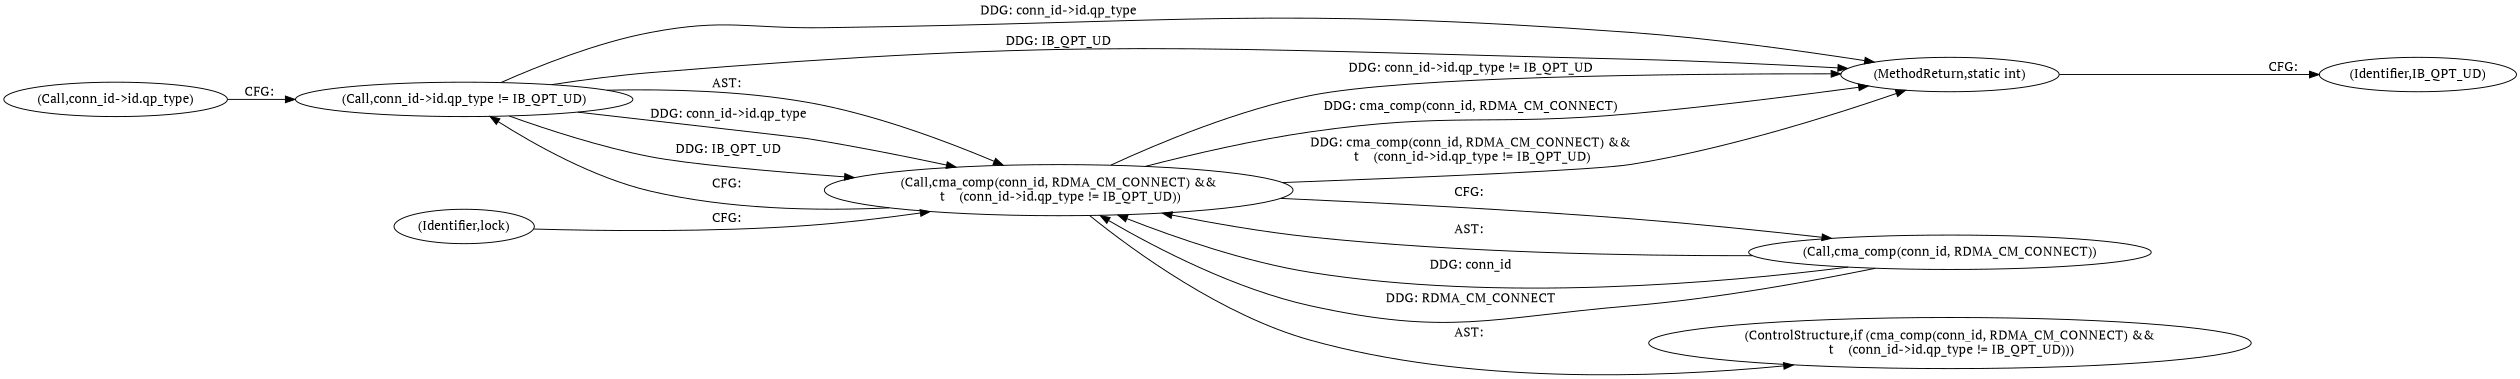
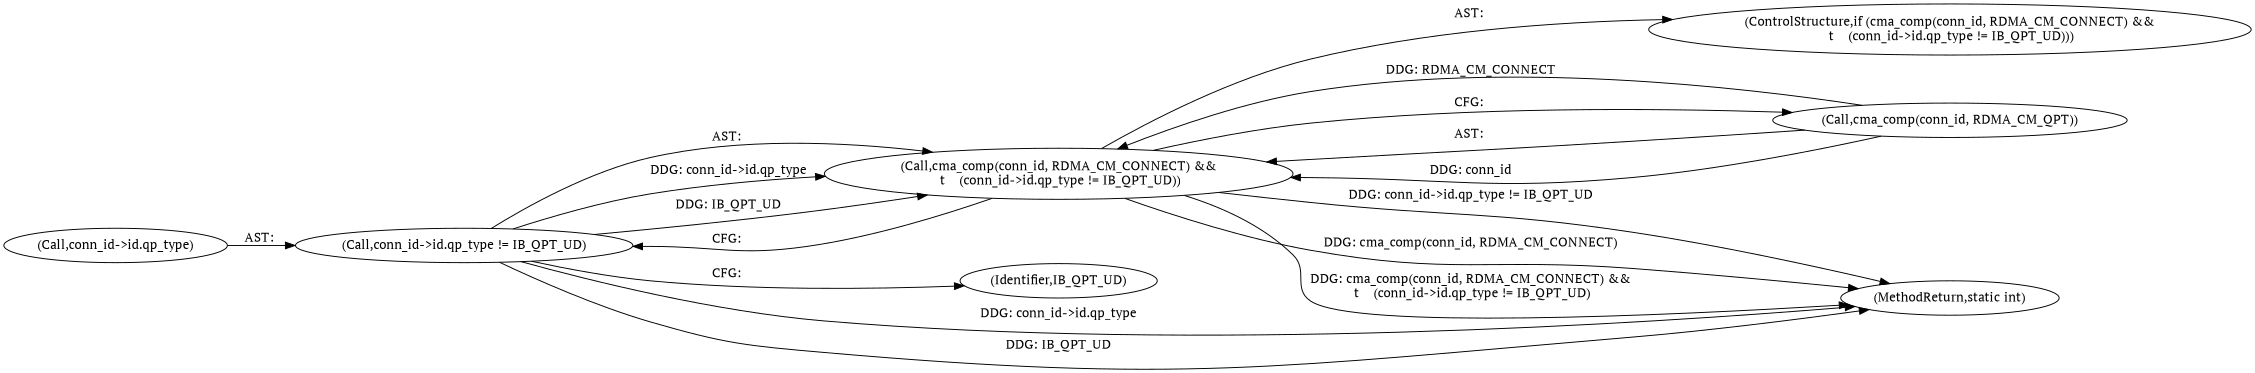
edge "(MethodReturn,static int)" -> "(Identifier,IB_QPT_UD)": now "(Call,conn_id->id.qp_type != IB_QPT_UD)" -> "(Identifier,IB_QPT_UD)"
edge "(Call,conn_id->id.qp_type)" -> "(Call,conn_id->id.qp_type != IB_QPT_UD)": label "CFG: " -> "AST: "
node "(Identifier,lock)": removed
node "(Call,cma_comp(conn_id, RDMA_CM_CONNECT))": label "(Call,cma_comp(conn_id, RDMA_CM_CONNECT))" -> "(Call,cma_comp(conn_id, RDMA_CM_QPT))"
